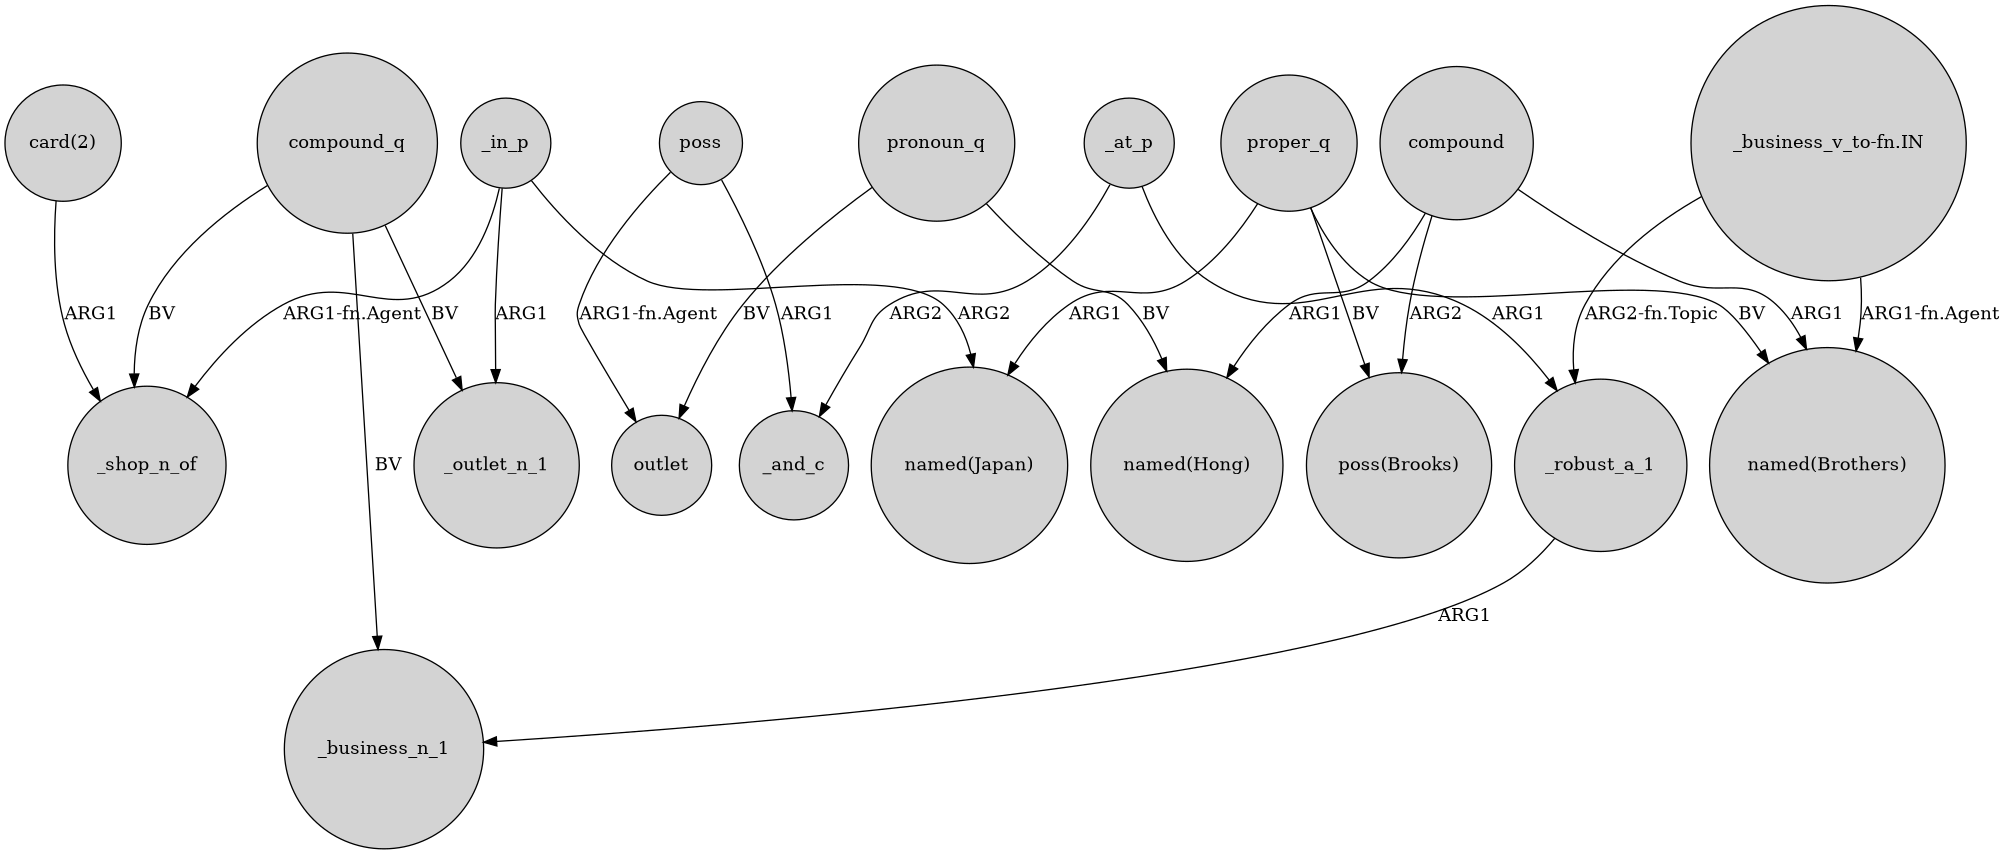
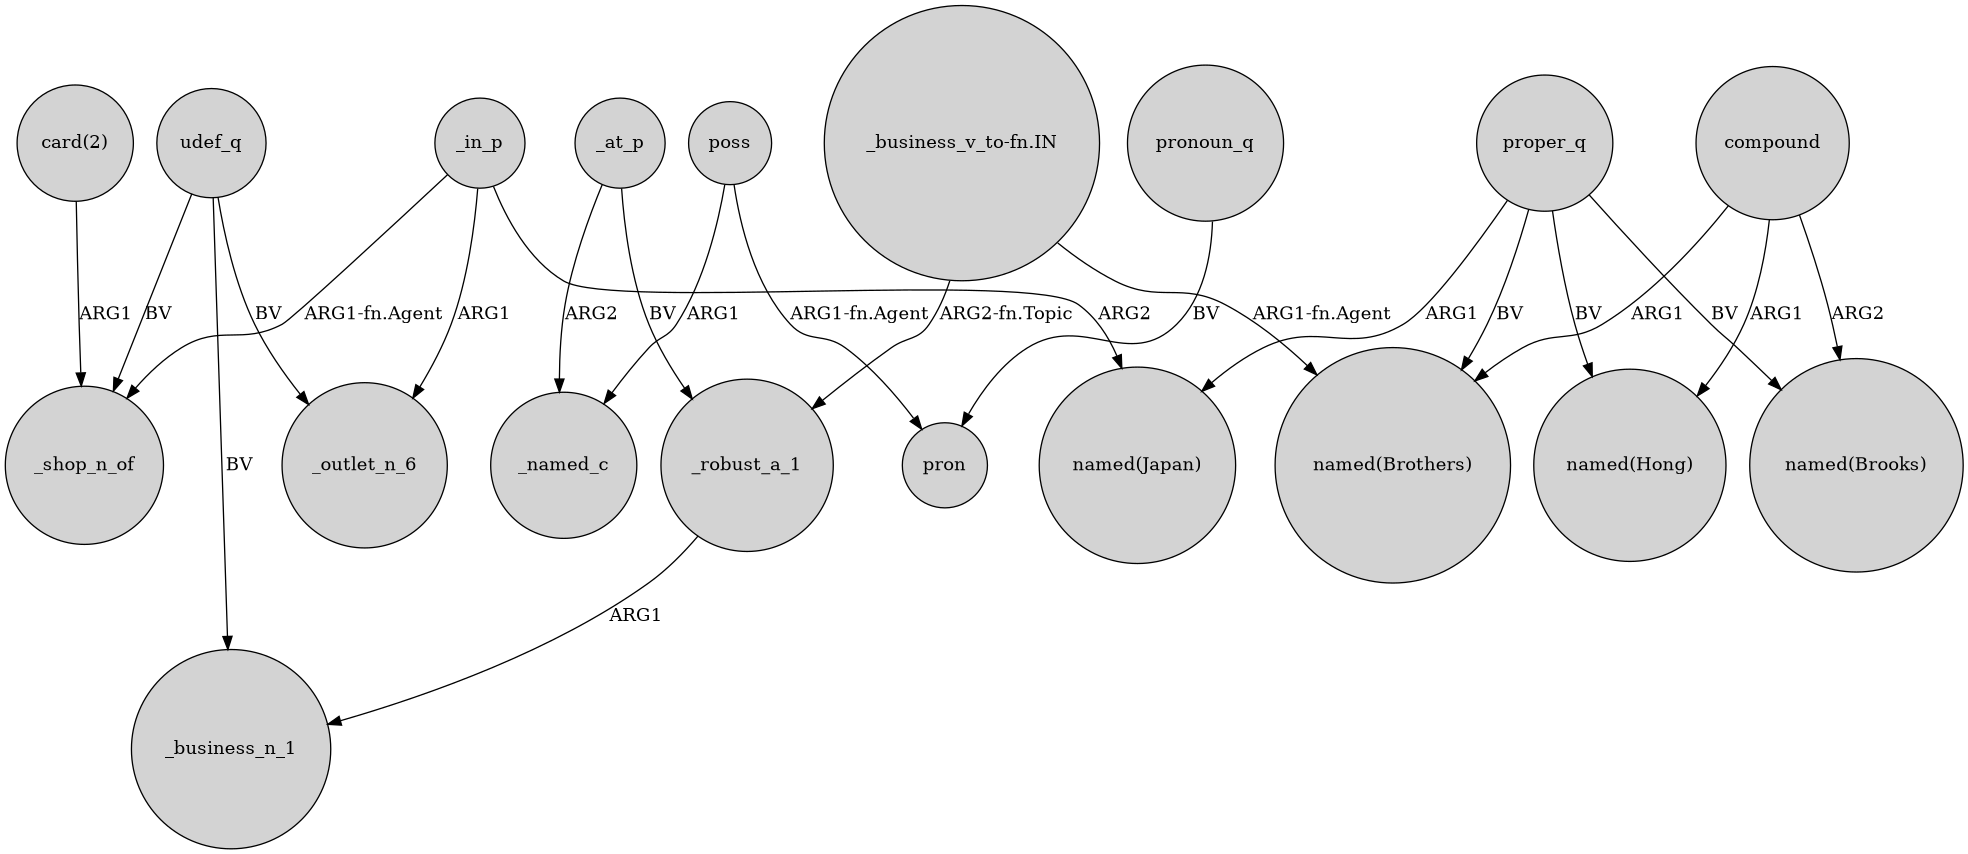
node "compound_q": label "compound_q" -> "udef_q"
edge "pronoun_q" -> "named(Hong)": now "proper_q" -> "named(Hong)"
edge "_at_p" -> "_robust_a_1": label "ARG1" -> "BV"
node "_outlet_n_1": label "_outlet_n_1" -> "_outlet_n_6"
node "outlet": label "outlet" -> "pron"
node "_and_c": label "_and_c" -> "_named_c"
node "poss(Brooks)": label "poss(Brooks)" -> "named(Brooks)"
